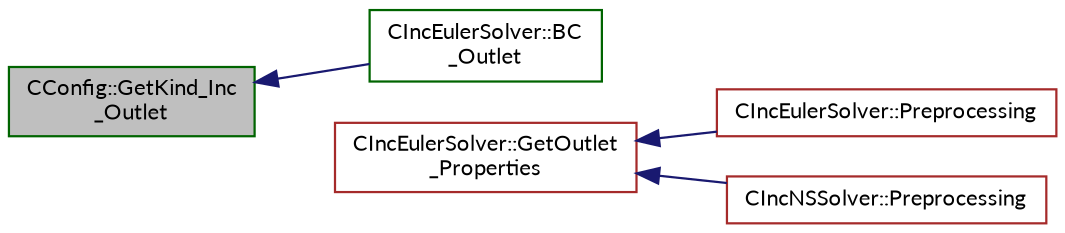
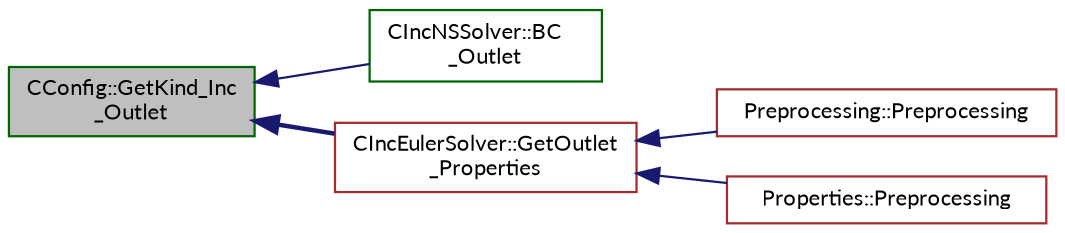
node "CIncEulerSolver::BC _Outlet": label "CIncEulerSolver::BC _Outlet" -> "CIncNSSolver::BC _Outlet"
node "CIncEulerSolver::Preprocessing": label "CIncEulerSolver::Preprocessing" -> "Preprocessing::Preprocessing"
edge "CIncEulerSolver::GetOutlet _Properties" -> "CConfig::GetKind_Inc _Outlet": added
node "CIncNSSolver::Preprocessing": label "CIncNSSolver::Preprocessing" -> "Properties::Preprocessing"
